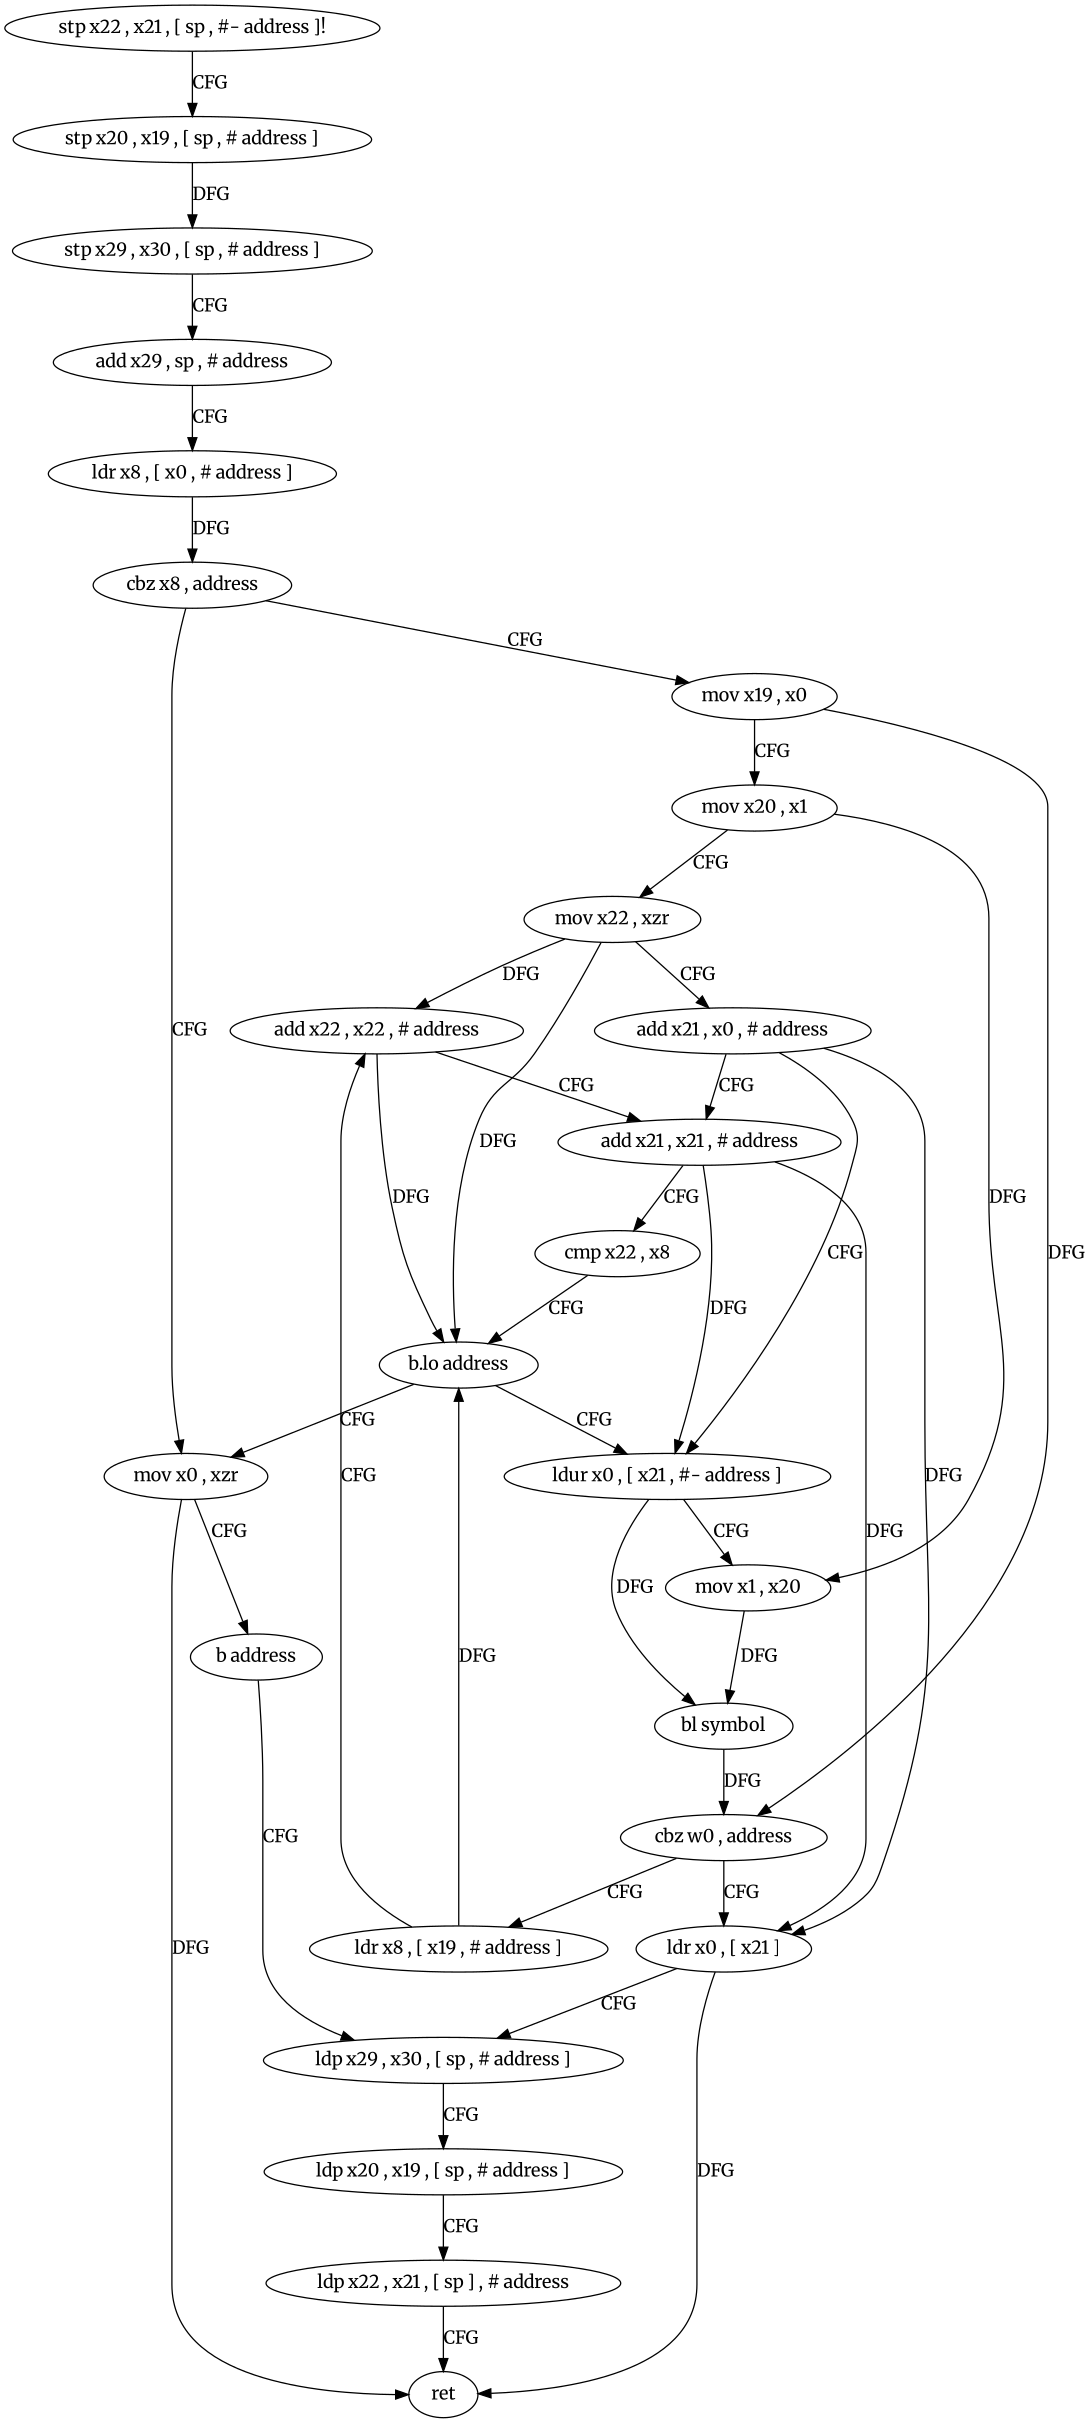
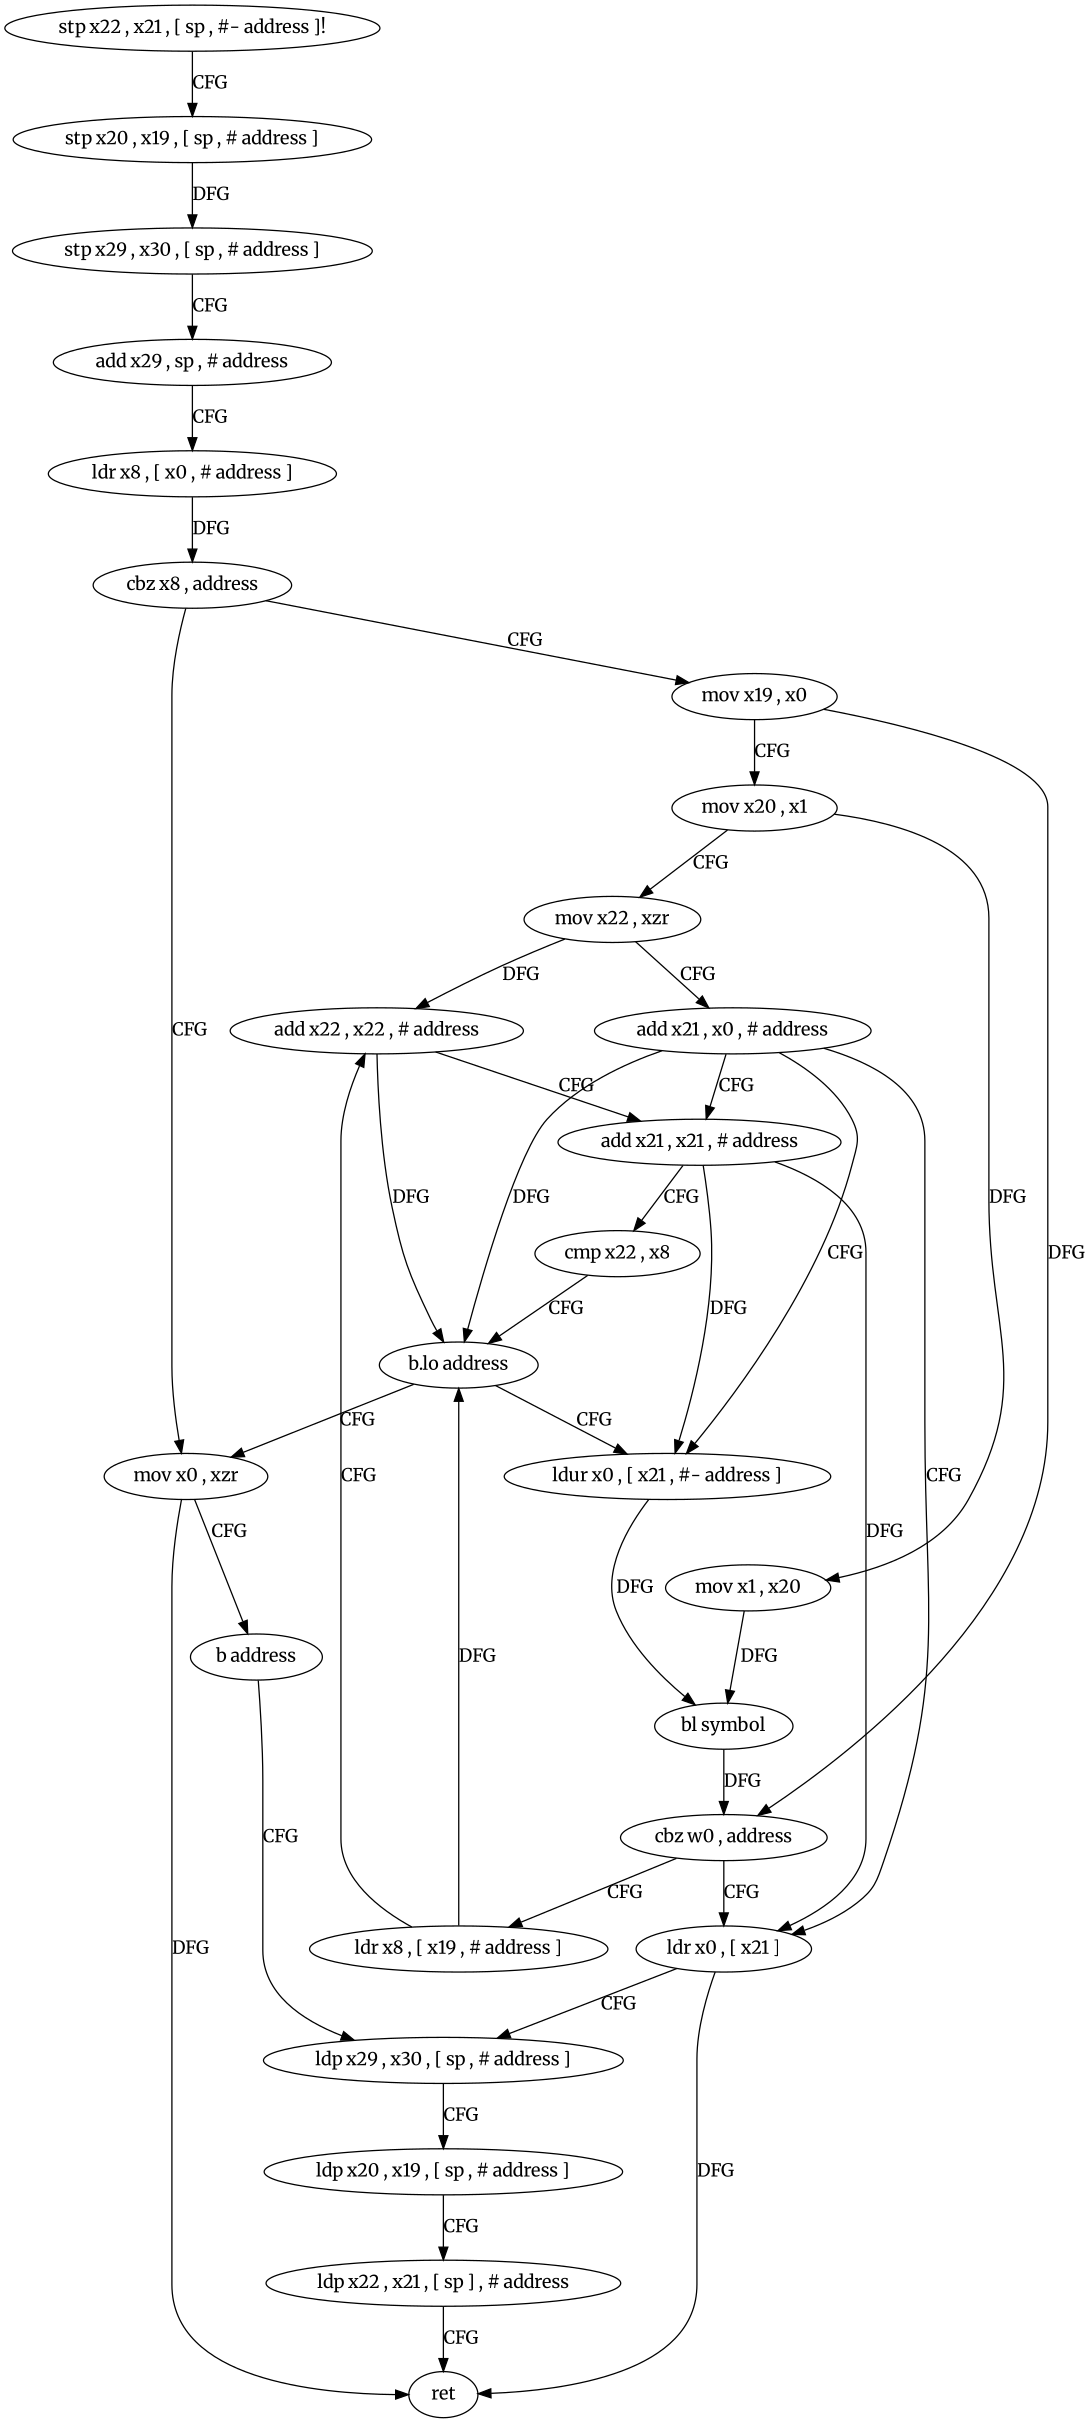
edge "mov x22 , xzr" -> "b.lo address": now "add x21 , x0 , # address" -> "b.lo address"
edge "add x21 , x0 , # address" -> "ldr x0 , [ x21 ]": label "DFG" -> "CFG"
edge "ldur x0 , [ x21 , #- address ]" -> "mov x1 , x20": removed, label "CFG"
